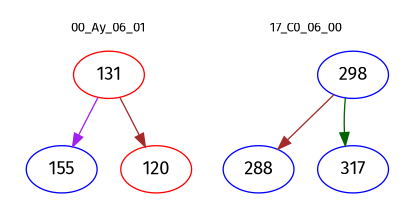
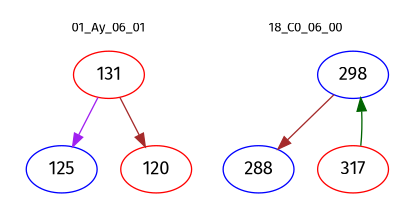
cluster "00_Ay_06_01": label "00_Ay_06_01" -> "01_Ay_06_01"
cluster "17_C0_06_00": label "17_C0_06_00" -> "18_C0_06_00"
edge "298" -> "317": reversed
node "155": label "155" -> "125"
node "317": color blue -> red
